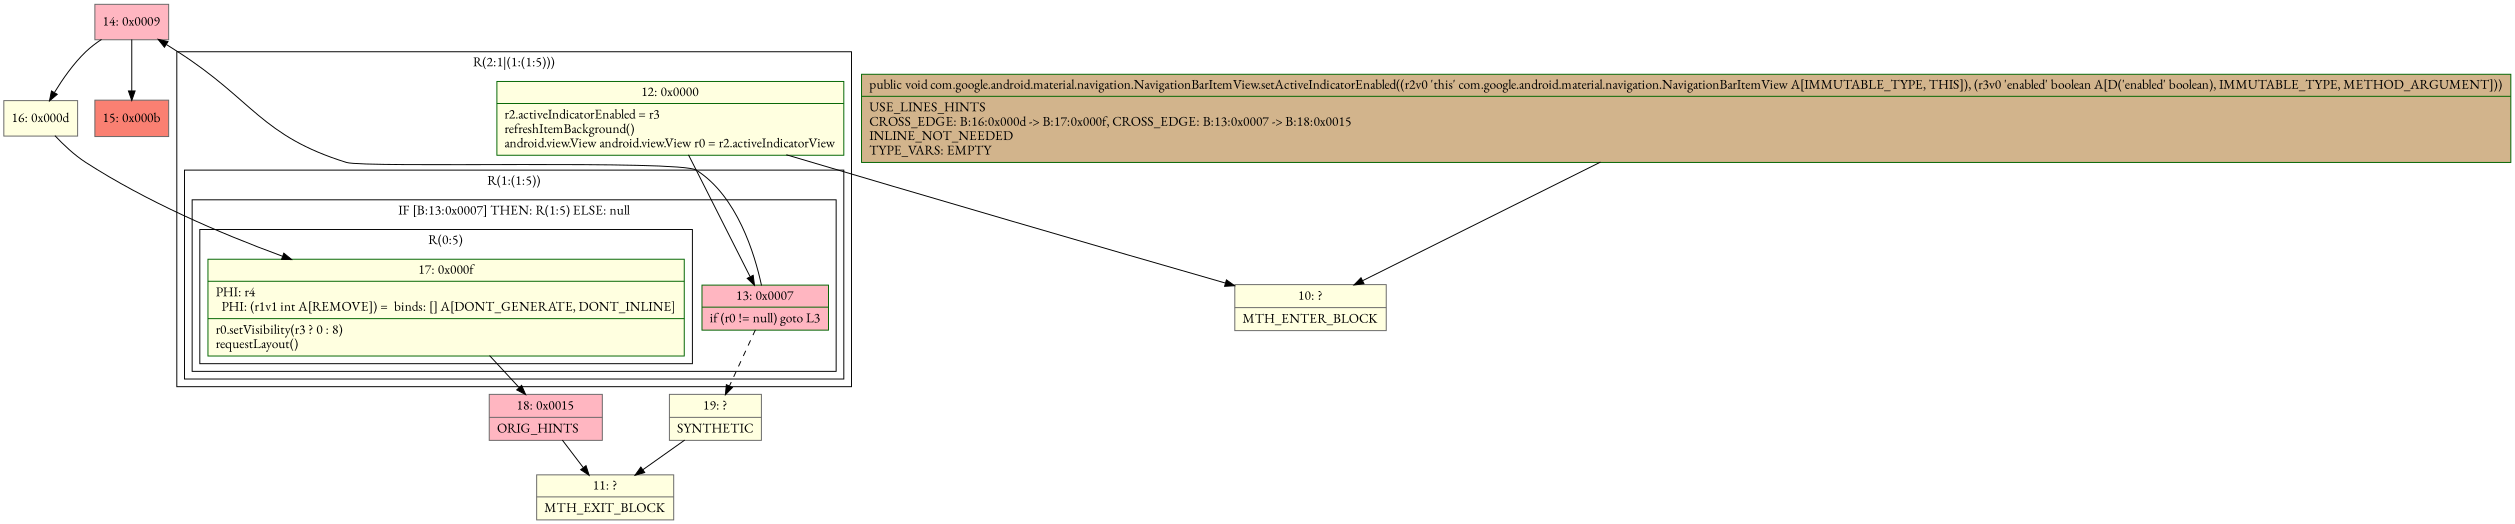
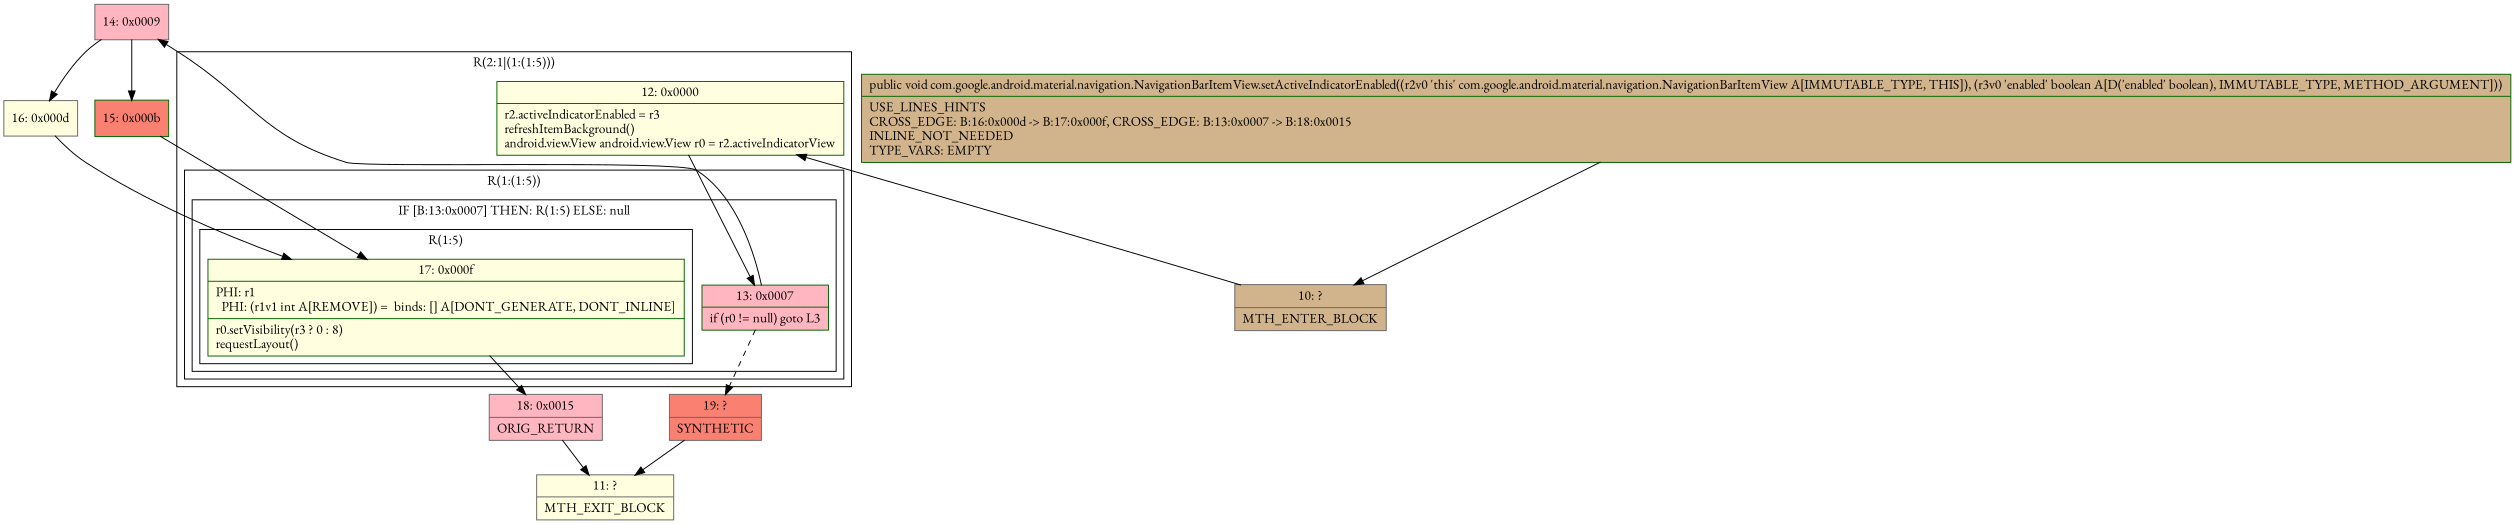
node "15: 0x000b": color gray40 -> darkgreen
edge "15: 0x000b" -> "17: 0x000f": added
edge "12: 0x0000" -> "10: ?": reversed
cluster "R(0:5)": label "R(0:5)" -> "R(1:5)"
node "17: 0x000f": text "PHI: r4" -> "PHI: r1"
node "10: ?": fillcolor lightyellow -> tan
node "19: ?": fillcolor lightyellow -> salmon
node "18: 0x0015": text "ORIG_HINTS" -> "ORIG_RETURN"
